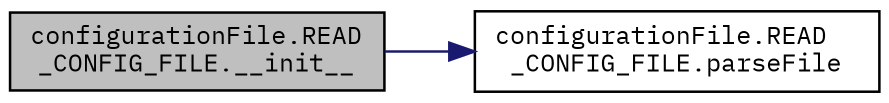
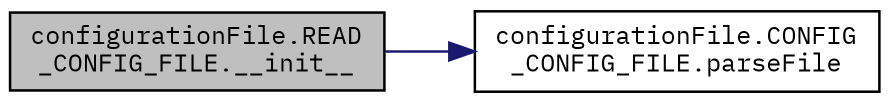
node "configurationFile.READ _CONFIG_FILE.parseFile": label "configurationFile.READ _CONFIG_FILE.parseFile" -> "configurationFile.CONFIG _CONFIG_FILE.parseFile"
